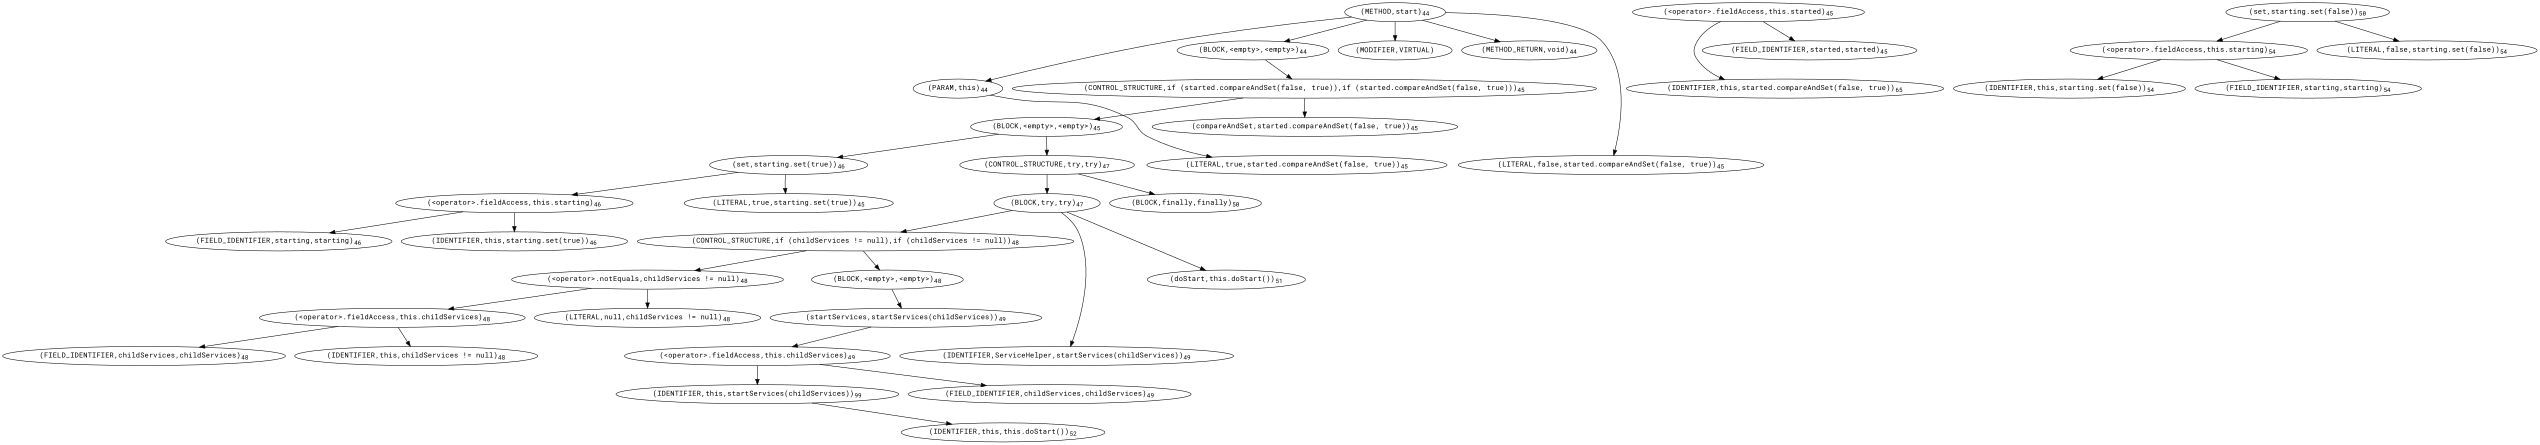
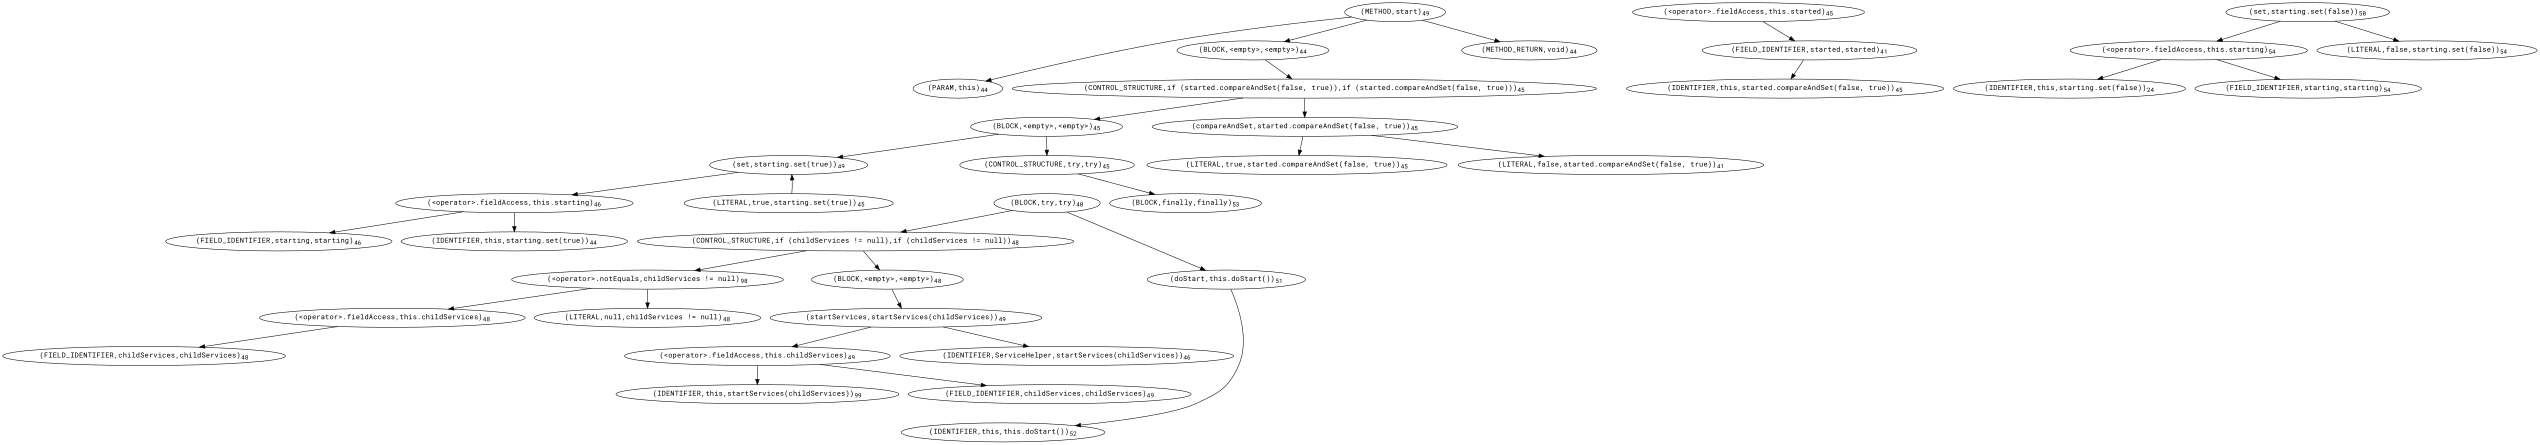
node "(METHOD,start)": text "44" -> "49"
edge "(METHOD,start)" -> "(LITERAL,false,started.compareAndSet(false, true))": now "(compareAndSet,started.compareAndSet(false, true))" -> "(LITERAL,false,started.compareAndSet(false, true))"
edge "(<operator>.fieldAccess,this.started)" -> "(IDENTIFIER,this,started.compareAndSet(false, true))": now "(FIELD_IDENTIFIER,started,started)" -> "(IDENTIFIER,this,started.compareAndSet(false, true))"
node "(MODIFIER,VIRTUAL)": removed
node "(FIELD_IDENTIFIER,started,started)": text "45" -> "41"
node "(IDENTIFIER,this,started.compareAndSet(false, true))": text "65" -> "45"
node "(IDENTIFIER,this,starting.set(false))": text "54" -> "24"
edge "(PARAM,this)" -> "(LITERAL,true,started.compareAndSet(false, true))": now "(compareAndSet,started.compareAndSet(false, true))" -> "(LITERAL,true,started.compareAndSet(false, true))"
node "(set,starting.set(true))": text "46" -> "49"
node "(CONTROL_STRUCTURE,try,try)": text "47" -> "45"
node "(LITERAL,false,started.compareAndSet(false, true))": text "45" -> "41"
edge "(set,starting.set(true))" -> "(LITERAL,true,starting.set(true))": reversed
edge "(CONTROL_STRUCTURE,try,try)" -> "(BLOCK,try,try)": removed
node "(BLOCK,try,try)": text "47" -> "40"
node "(BLOCK,finally,finally)": text "50" -> "53"
node "(IDENTIFIER,this,starting.set(true))": text "46" -> "44"
edge "(BLOCK,try,try)" -> "(IDENTIFIER,ServiceHelper,startServices(childServices))": now "(startServices,startServices(childServices))" -> "(IDENTIFIER,ServiceHelper,startServices(childServices))"
node "(<operator>.notEquals,childServices != null)": text "48" -> "98"
node "(IDENTIFIER,ServiceHelper,startServices(childServices))": text "49" -> "46"
node "(IDENTIFIER,this,childServices != null)": removed
edge "(IDENTIFIER,this,startServices(childServices))" -> "(IDENTIFIER,this,this.doStart())": now "(doStart,this.doStart())" -> "(IDENTIFIER,this,this.doStart())"
